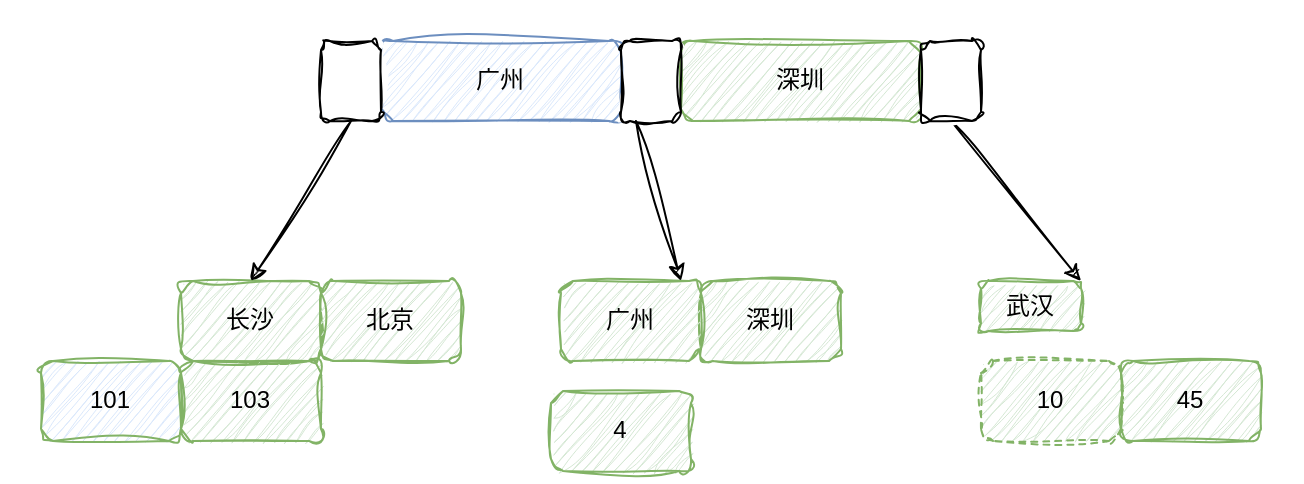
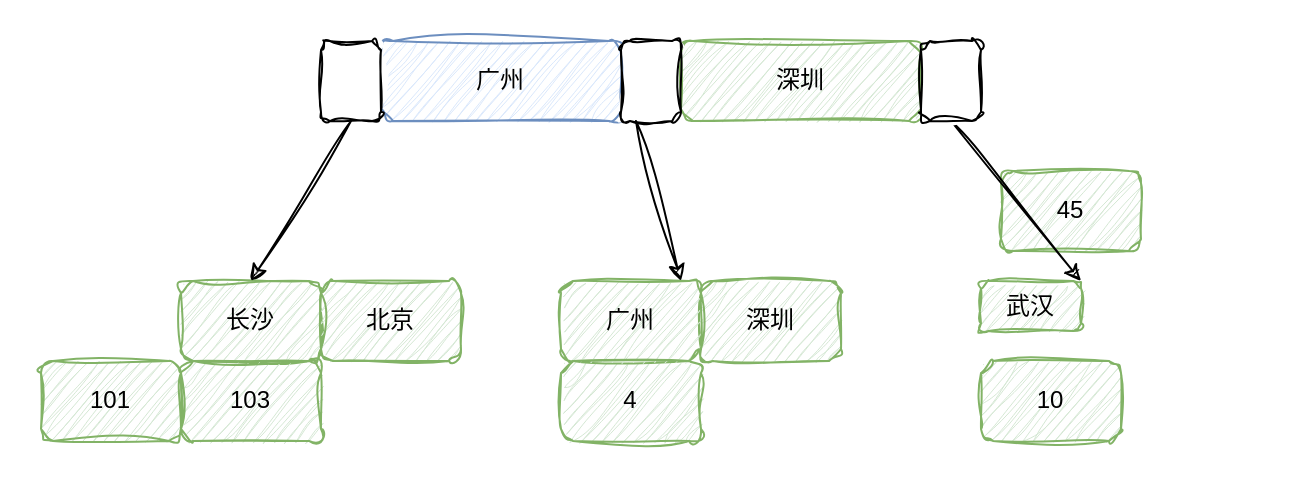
node "101": fillcolor #dae8fc -> #d5e8d4
node "10": style dashed -> solid
node "45": moved (1191, 401) -> (1071, 211)
node "4": moved (621, 431) -> (631, 401)
